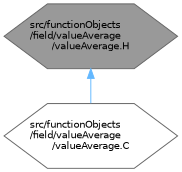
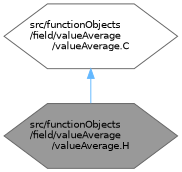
edge "src/functionObjects /field/valueAverage /valueAverage.C" -> "src/functionObjects /field/valueAverage /valueAverage.H": reversed
